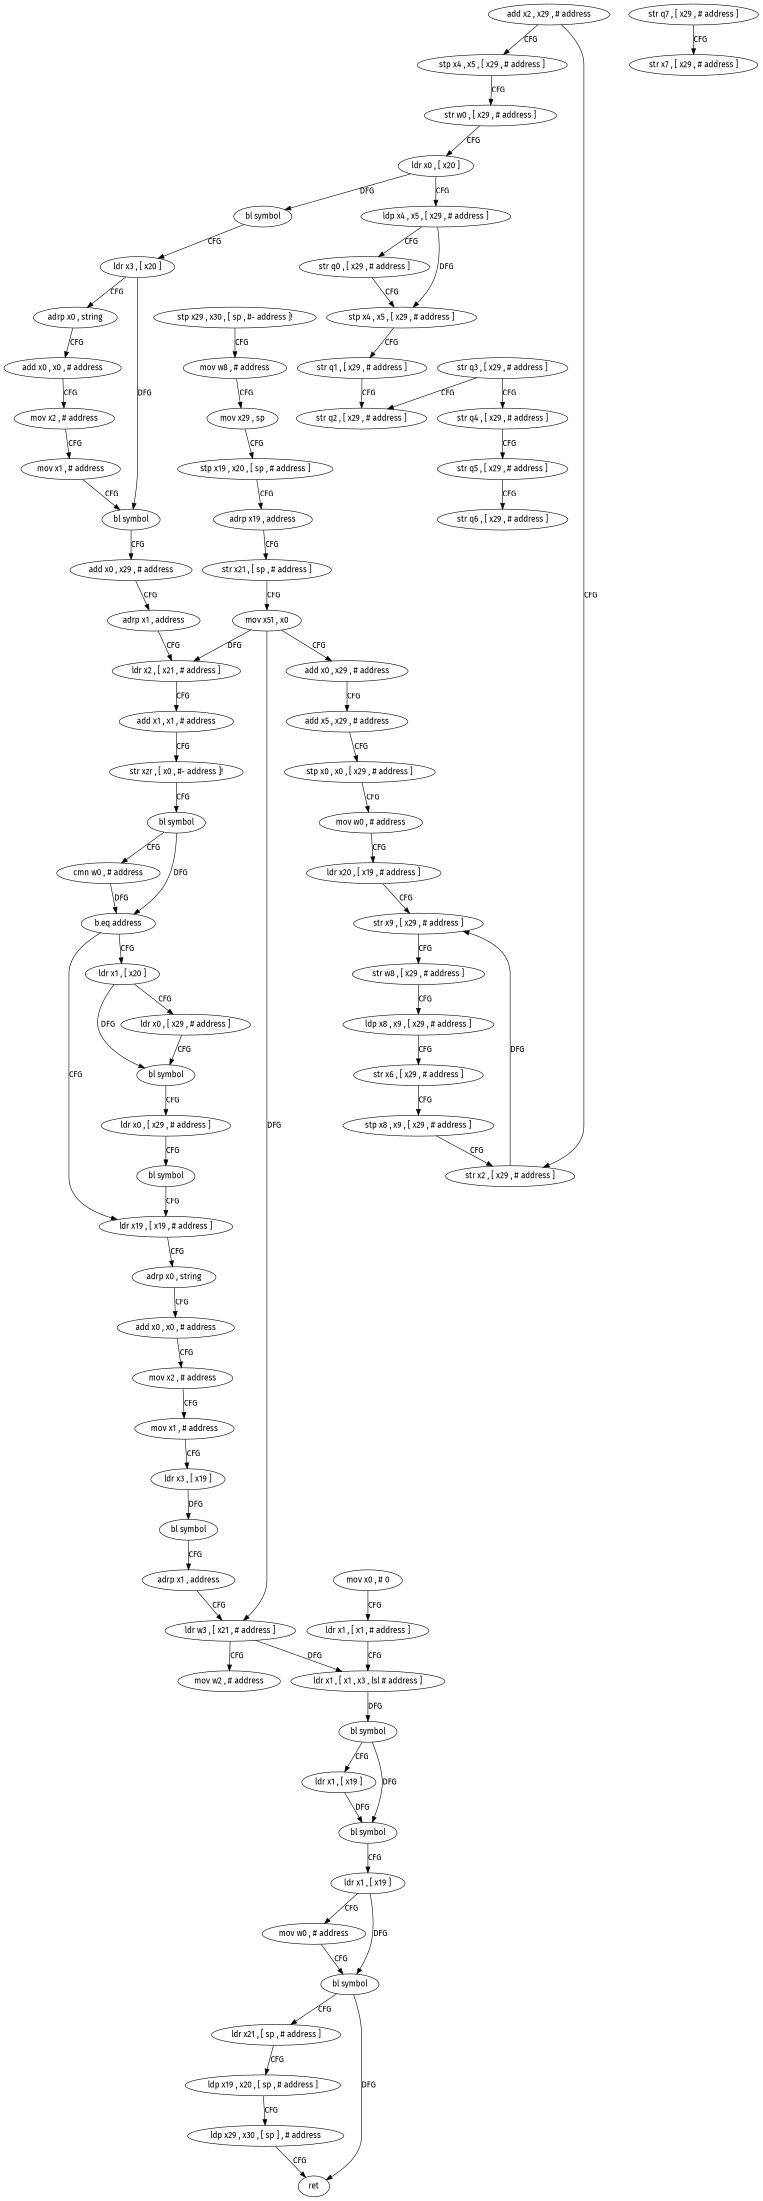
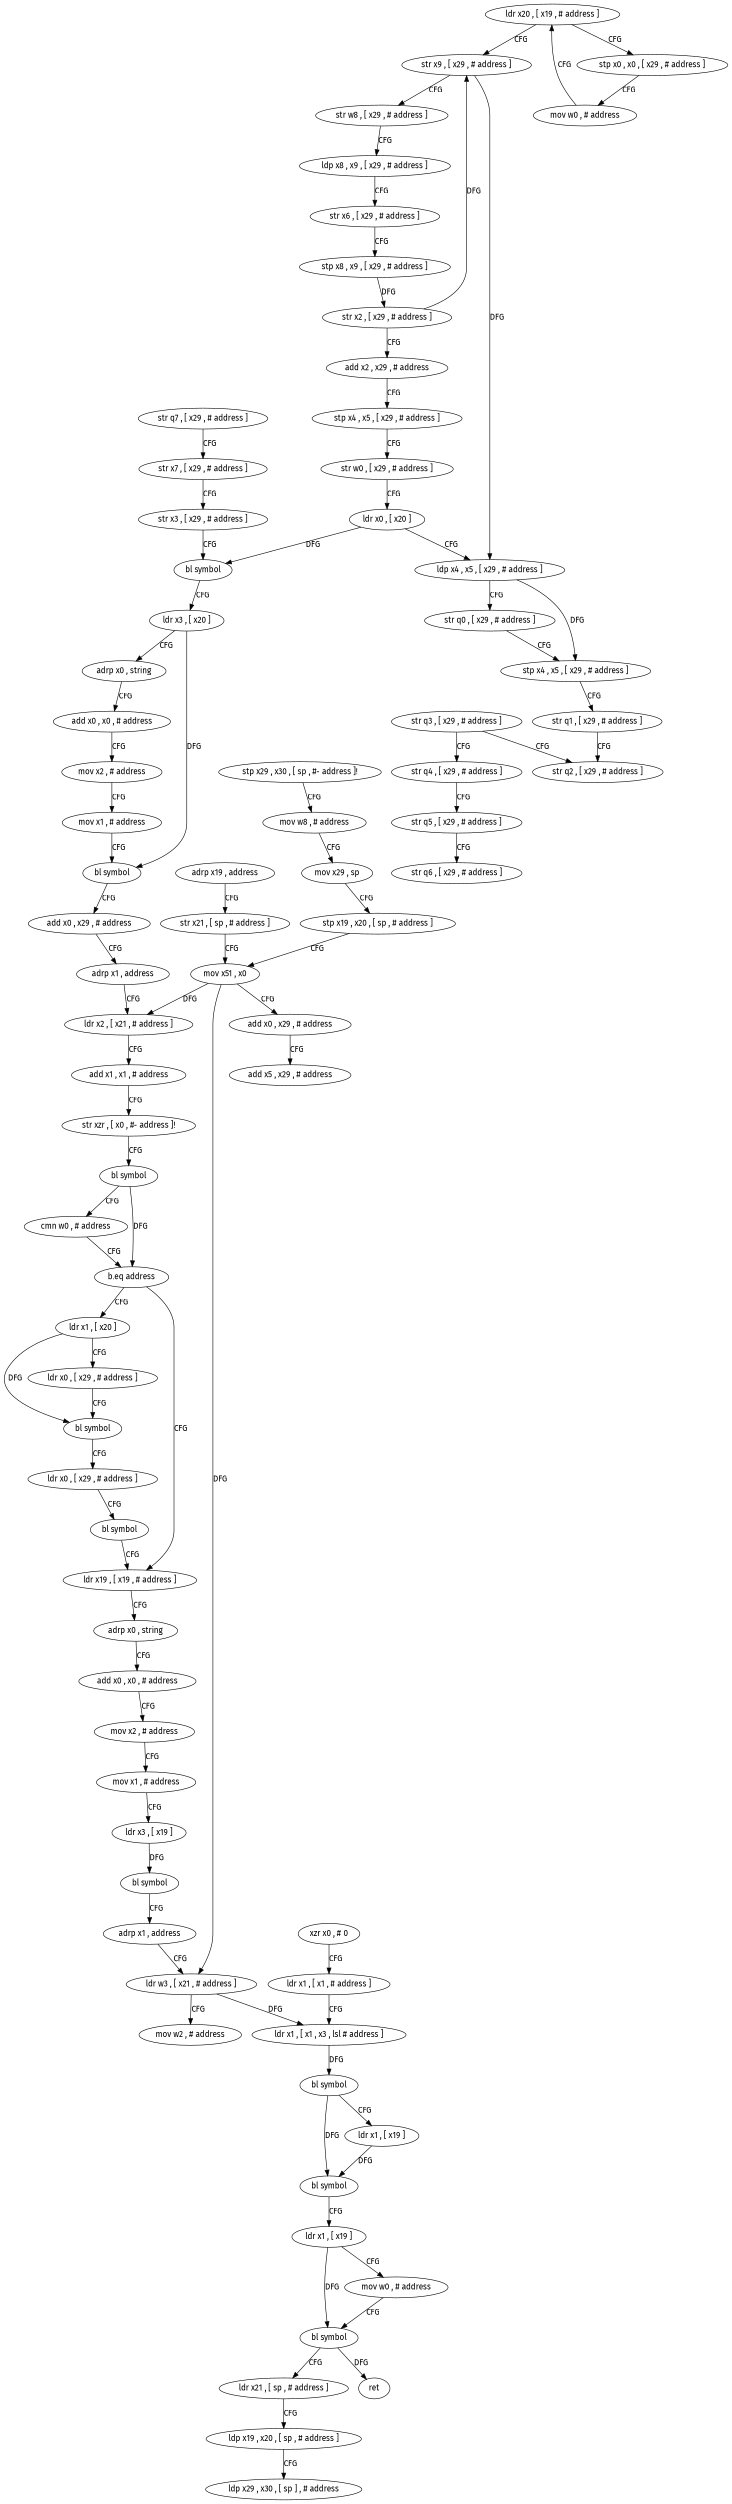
edge "str x9 , [ x29 , # address ]" -> "ldp x4 , x5 , [ x29 , # address ]": added, label "DFG"
edge "stp x19 , x20 , [ sp , # address ]" -> "adrp x19 , address": now "stp x19 , x20 , [ sp , # address ]" -> "mov x51 , x0"
node "str x3 , [ x29 , # address ]": added
edge "add x2 , x29 , # address" -> "str x2 , [ x29 , # address ]": reversed
edge "add x5 , x29 , # address" -> "stp x0 , x0 , [ x29 , # address ]": now "ldr x20 , [ x19 , # address ]" -> "stp x0 , x0 , [ x29 , # address ]"
edge "cmn w0 , # address" -> "b.eq address": label "DFG" -> "CFG"
edge "stp x8 , x9 , [ x29 , # address ]" -> "str x2 , [ x29 , # address ]": label "CFG" -> "DFG"
node "mov x0 , # 0": label "mov x0 , # 0" -> "xzr x0 , # 0"
edge "ldp x29 , x30 , [ sp ] , # address" -> "ret": removed, label "CFG"
